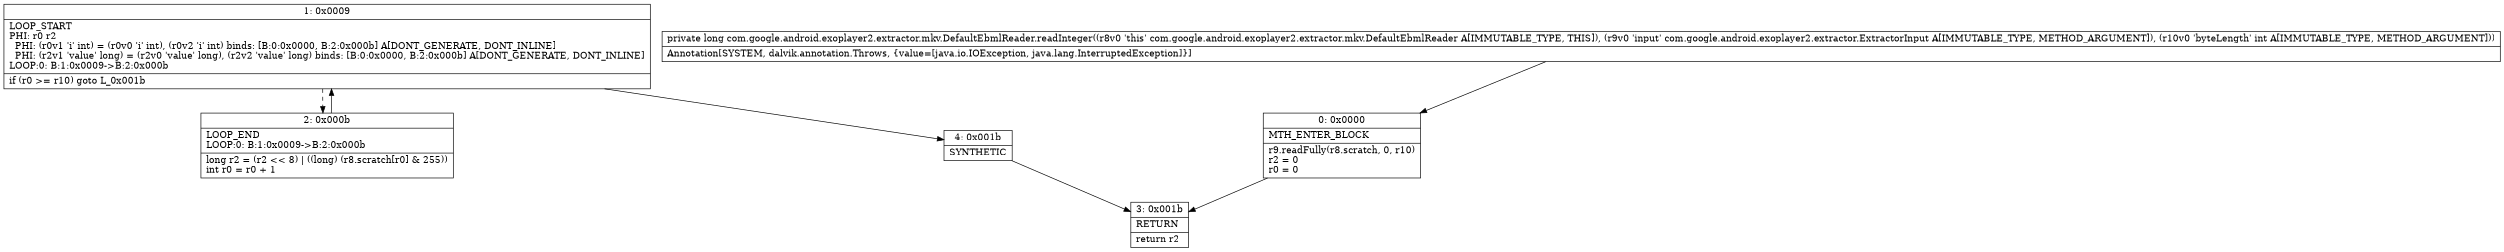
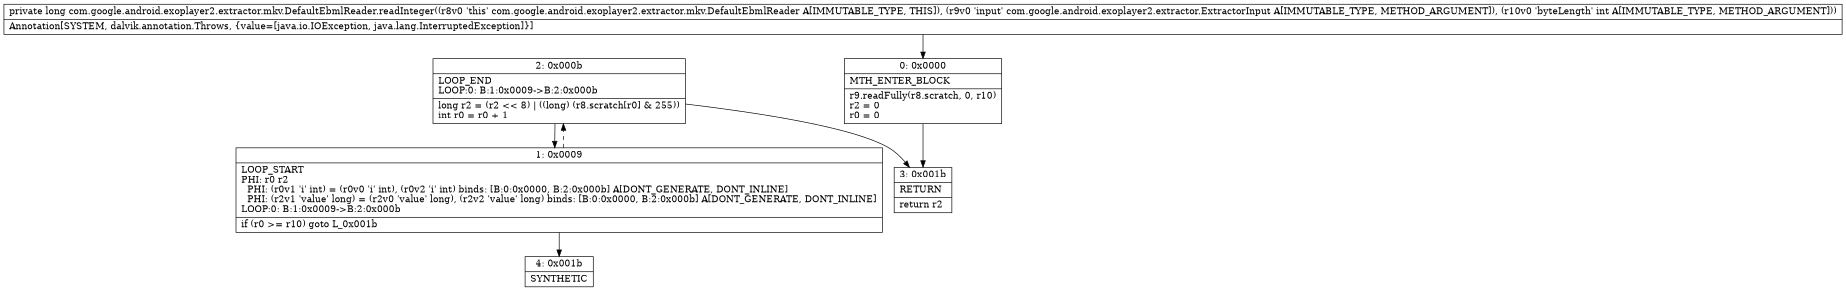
edge "4: 0x001b" -> "3: 0x001b": now "2: 0x000b" -> "3: 0x001b"
